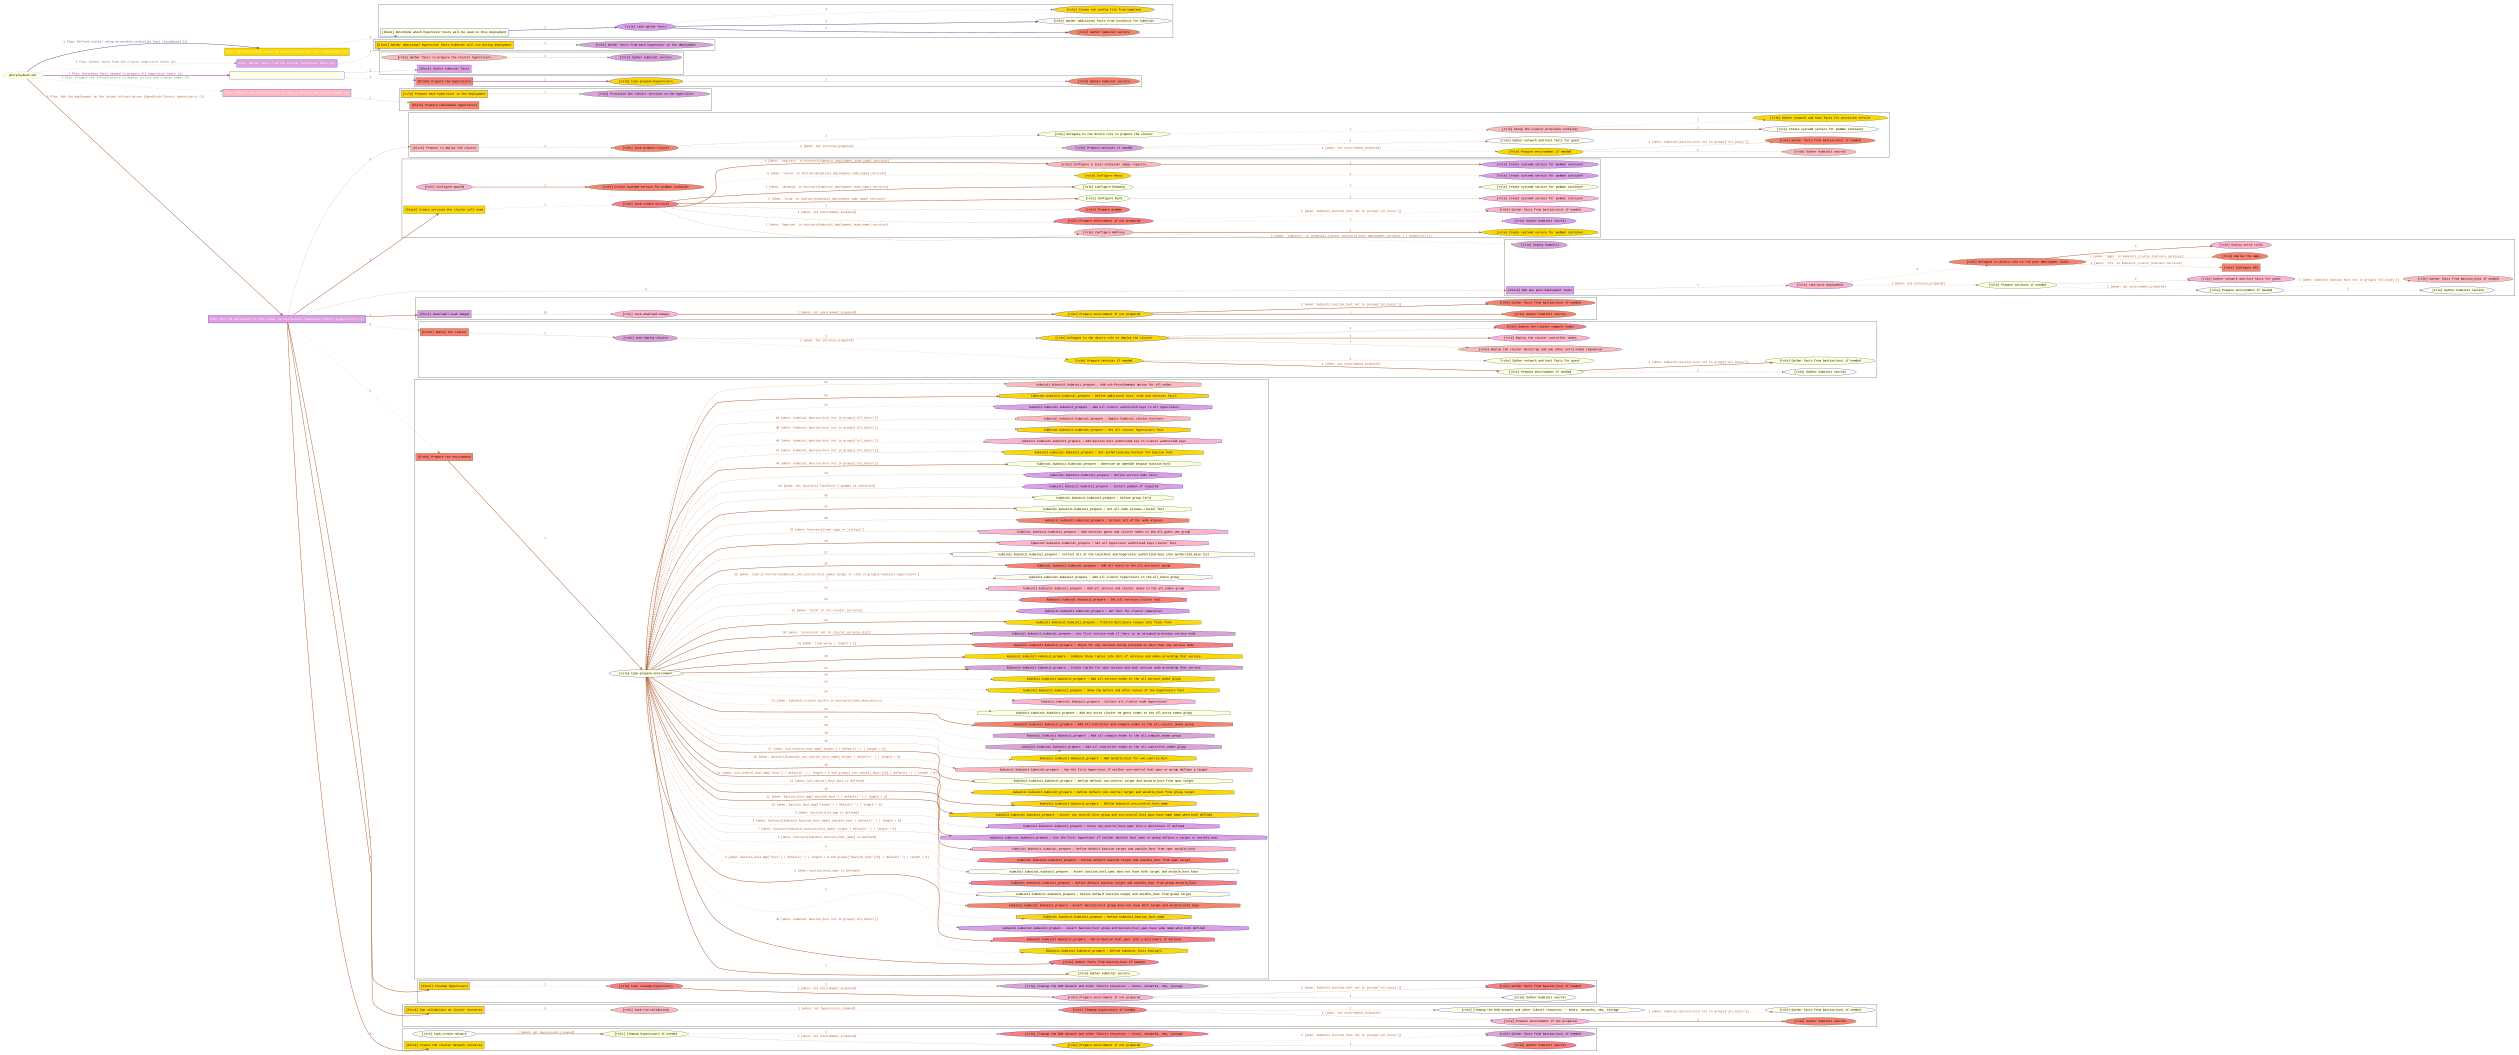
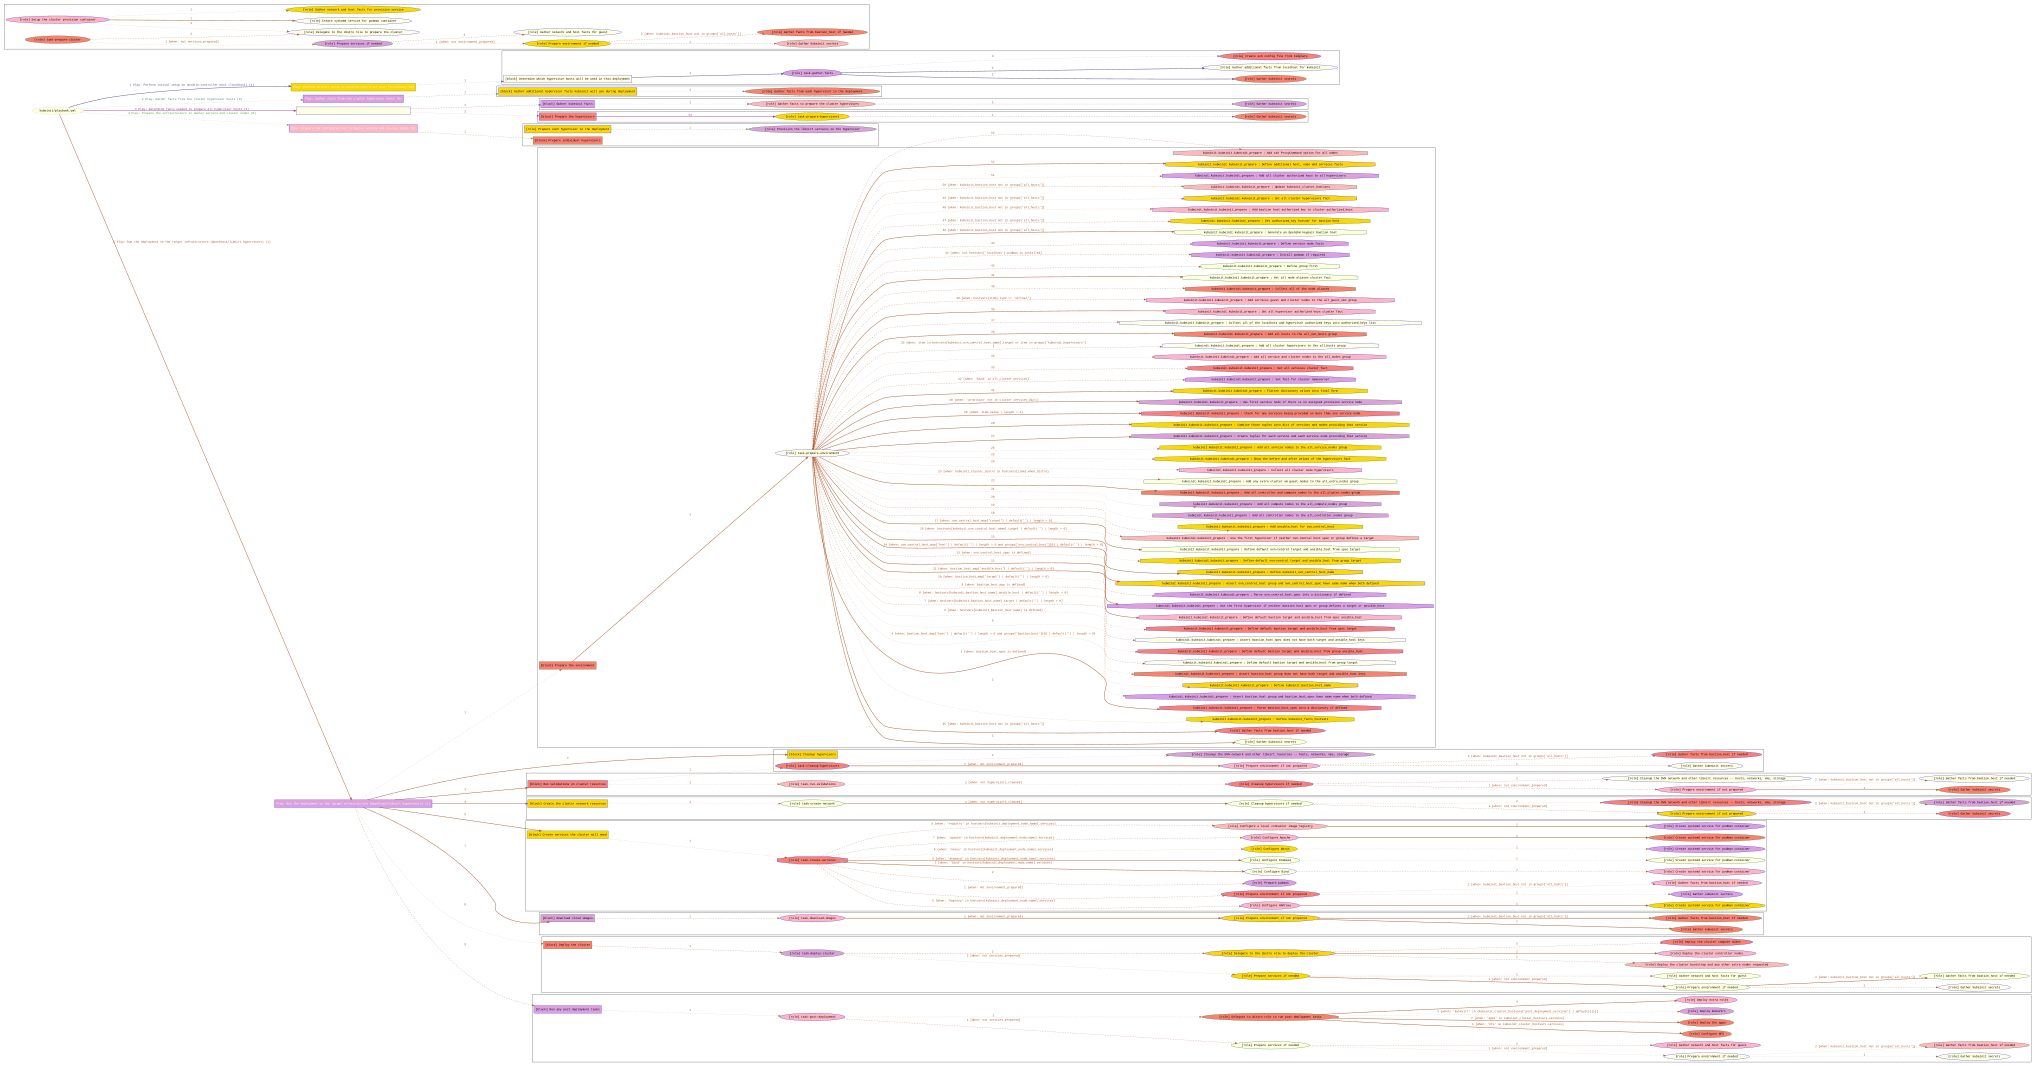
node "[role] Create ssh config file from template": fillcolor gold -> salmon
node "[role] Gather facts from each hypervisor in the deployment": fillcolor plum -> salmon
node "yml/playbook.yml": label "yml/playbook.yml" -> "kubeinit/playbook.yml"
edge "[block] Prepare the hypervisors" -> "[role] task-prepare-hypervisors": label "1 " -> "34 "
node "[role] task-prepare-hypervisors": color blue -> darkgreen
edge "[block] Gather kubeinit facts" -> "[role] Gather facts to prepare the cluster hypervisors": added, label "1"
node "[role] Setup the cluster provision container": color darkgreen -> blue
edge "[role] Delegate to the distro role to prepare the cluster" -> "[role] Setup the cluster provision container": reversed
node "[role] Delegate to the distro role to prepare the cluster": color darkgreen -> blue
node "[block] Prepare to deploy the cluster": removed
edge "[role] task-create-services" -> "[role] Configure a local container image registry": style bold -> dashed
edge "[role] task-create-services" -> "[role] Configure Nexus": color #42a626 -> #a95123
node "[role] Configure Bind": color darkgreen -> blue
node "[role] task-create-services": shape ellipse -> octagon
node "[role] Prepare podman": fillcolor salmon -> plum
node "[role] Configure HAProxy": color darkgreen -> blue
edge "[role] Configure HAProxy" -> "[role] Deploy KubeVirt": now "[role] Delegate to distro role to run post-deployment tasks" -> "[role] Deploy KubeVirt"
edge "[role] Delegate to distro role to run post-deployment tasks" -> "[role] Deploy the apps": style dashed -> bold
edge "[role] Delegate to distro role to run post-deployment tasks" -> "[role] Configure NFS": style dashed -> bold
node "[role] Configure NFS": shape box -> ellipse
edge "[role] task-post-deployment" -> "[role] Delegate to distro role to run post-deployment tasks": label "2 " -> "2"
edge "[block] Run any post-deployment tasks" -> "[role] task-post-deployment": style dashed -> dotted
edge "[block] Download cloud images" -> "[role] task-download-images": label "19 " -> "1 "
edge "[block] Create the cluster network resources" -> "[role] task-create-network": added, label "1"
edge "[role] task-create-services" -> "[role] Configure Apache": added, label "7 [when: 'apache' in hostvars[kubeinit_deployment_node_name].services]"
edge "[block] Cleanup hypervisors" -> "[role] task-cleanup-hypervisors": now "[block] Run validations on cluster resources" -> "[role] task-cleanup-hypervisors"
edge "[block] Run validations on cluster resources" -> "[role] task-run-validations": label "9 " -> "1 "
node "[block] Run validations on cluster resources": fillcolor gold -> salmon
node "[role] task-create-network": color blue -> darkgreen
node "[block] Create the cluster network resources": color darkgreen -> blue
